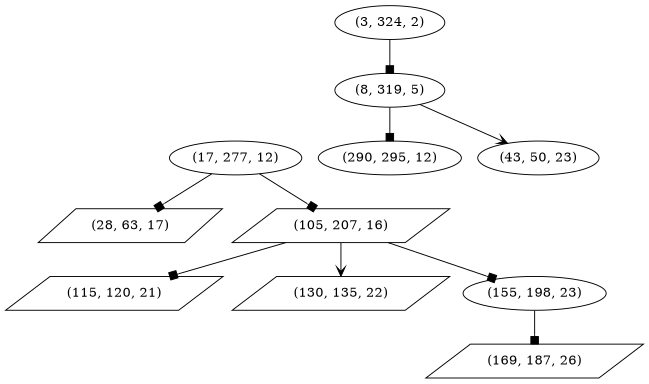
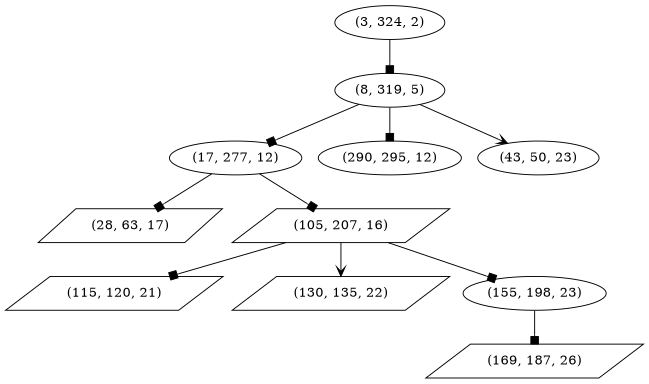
edge "(8, 319, 5)" -> "(17, 277, 12)": added
